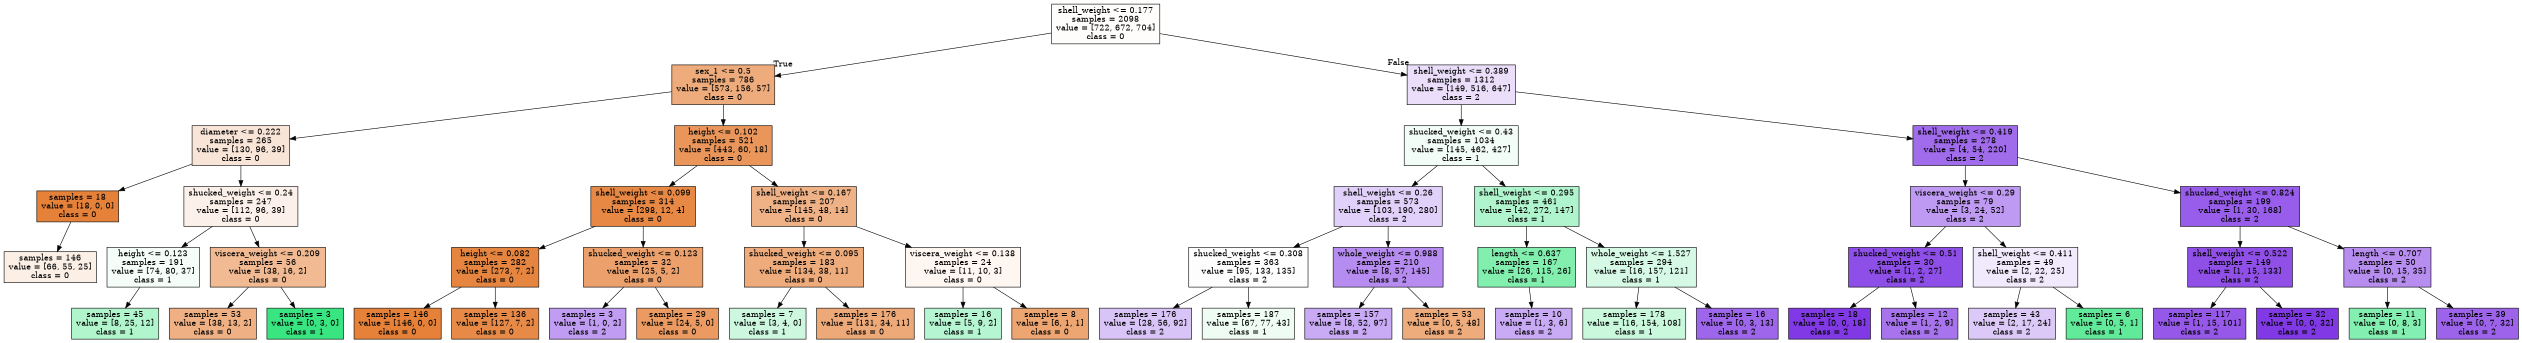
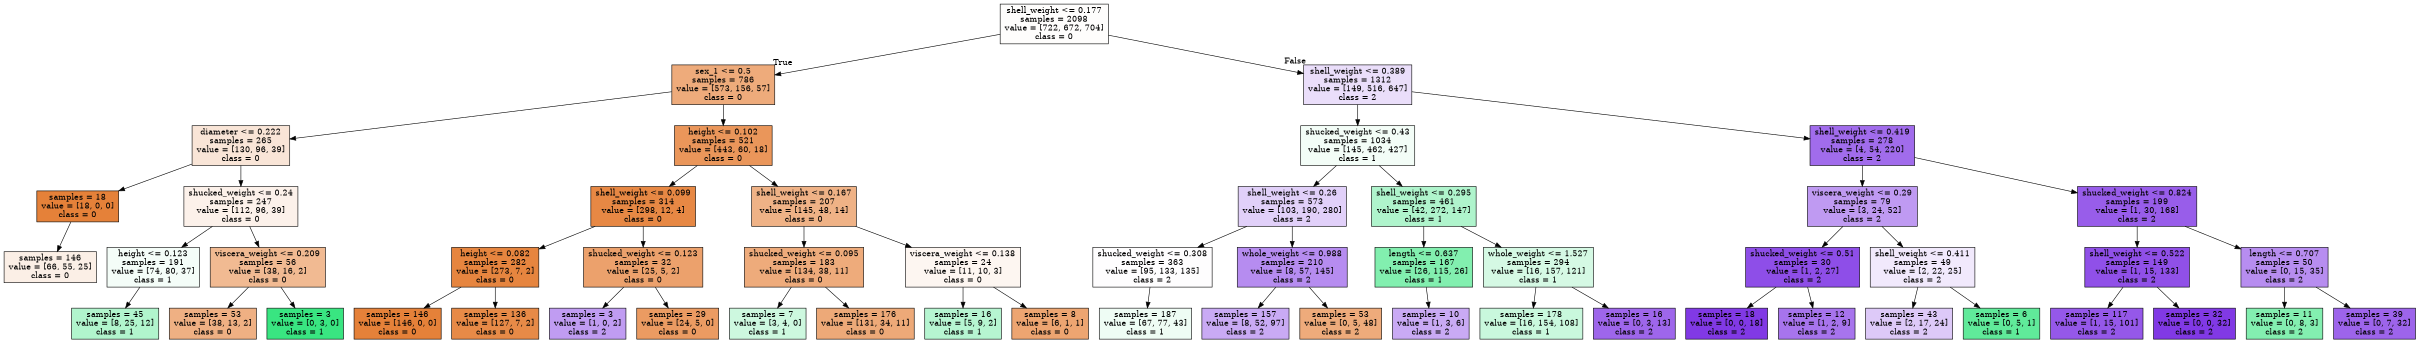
node "samples = 176 value = [28, 56, 92] class = 2": removed
node "samples = 11 value = [0, 8, 3] class = 1": label "samples = 11 value = [0, 8, 3] class = 1" -> "samples = 11 value = [0, 8, 3] class = 2"
